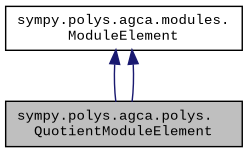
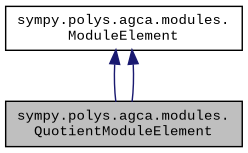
node "sympy.polys.agca.polys. QuotientModuleElement": label "sympy.polys.agca.polys. QuotientModuleElement" -> "sympy.polys.agca.modules. QuotientModuleElement"
